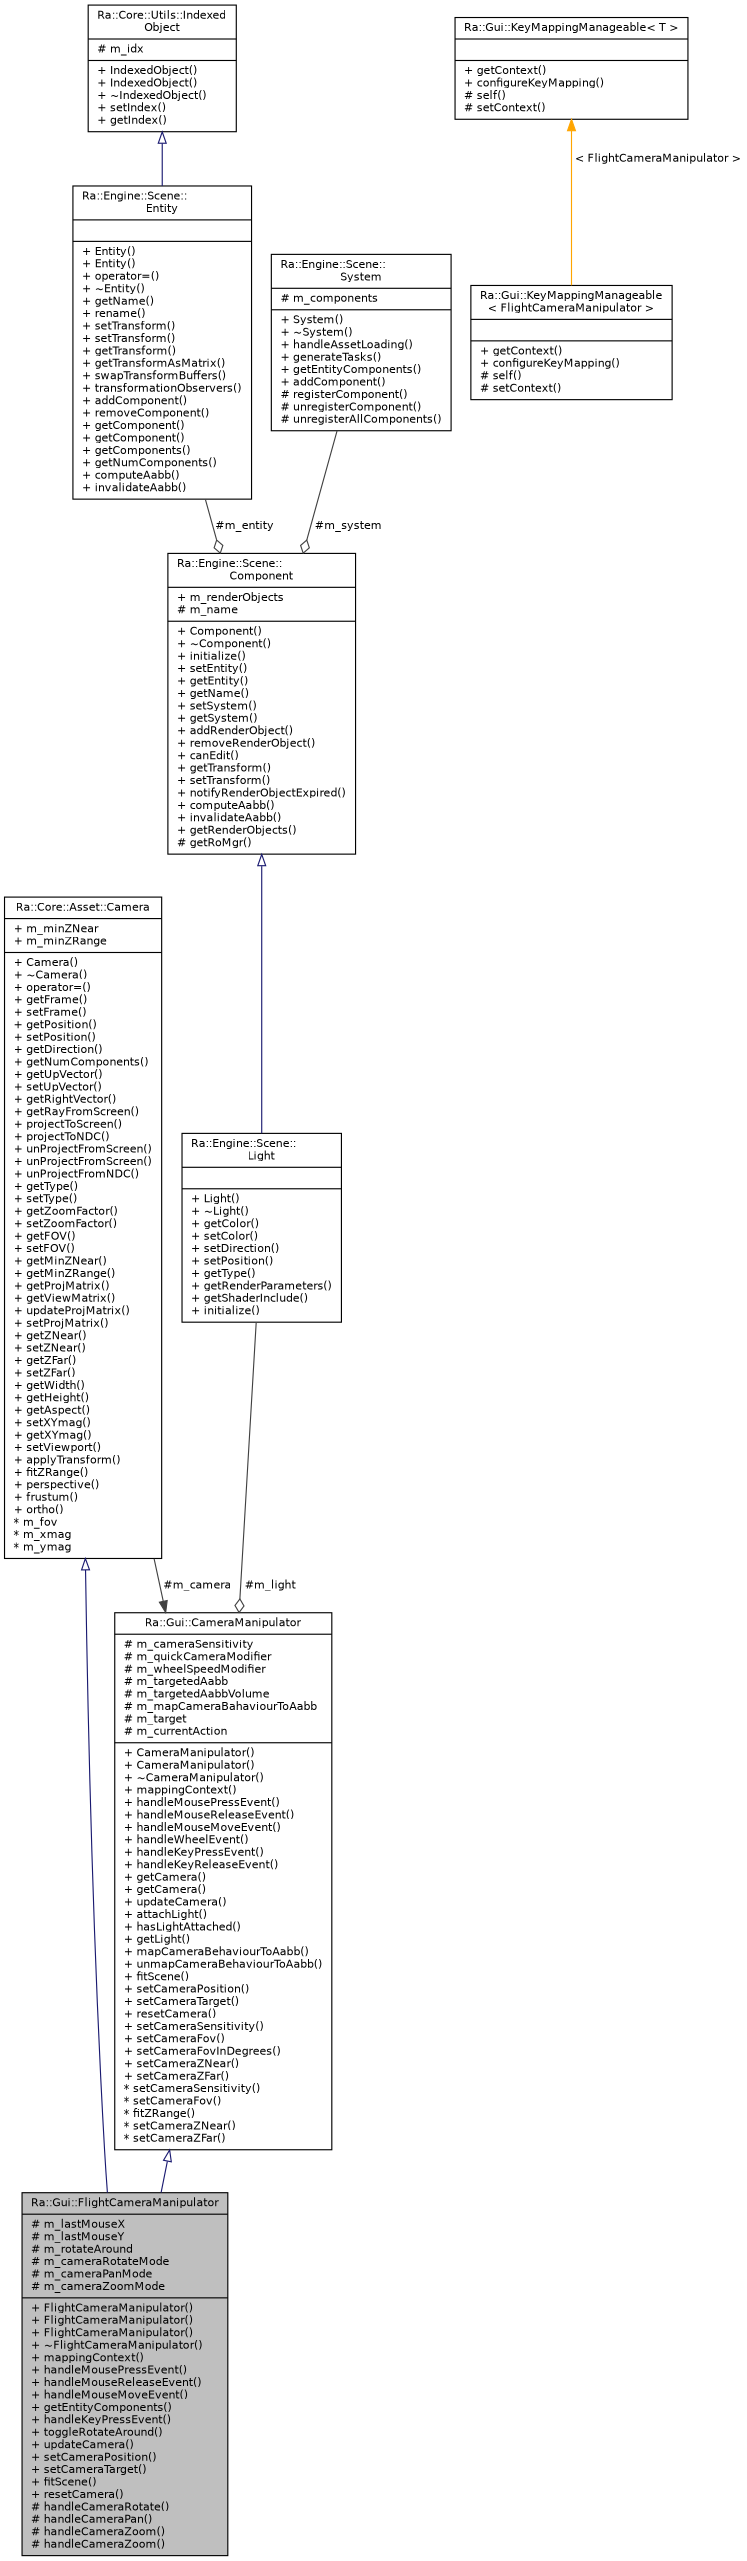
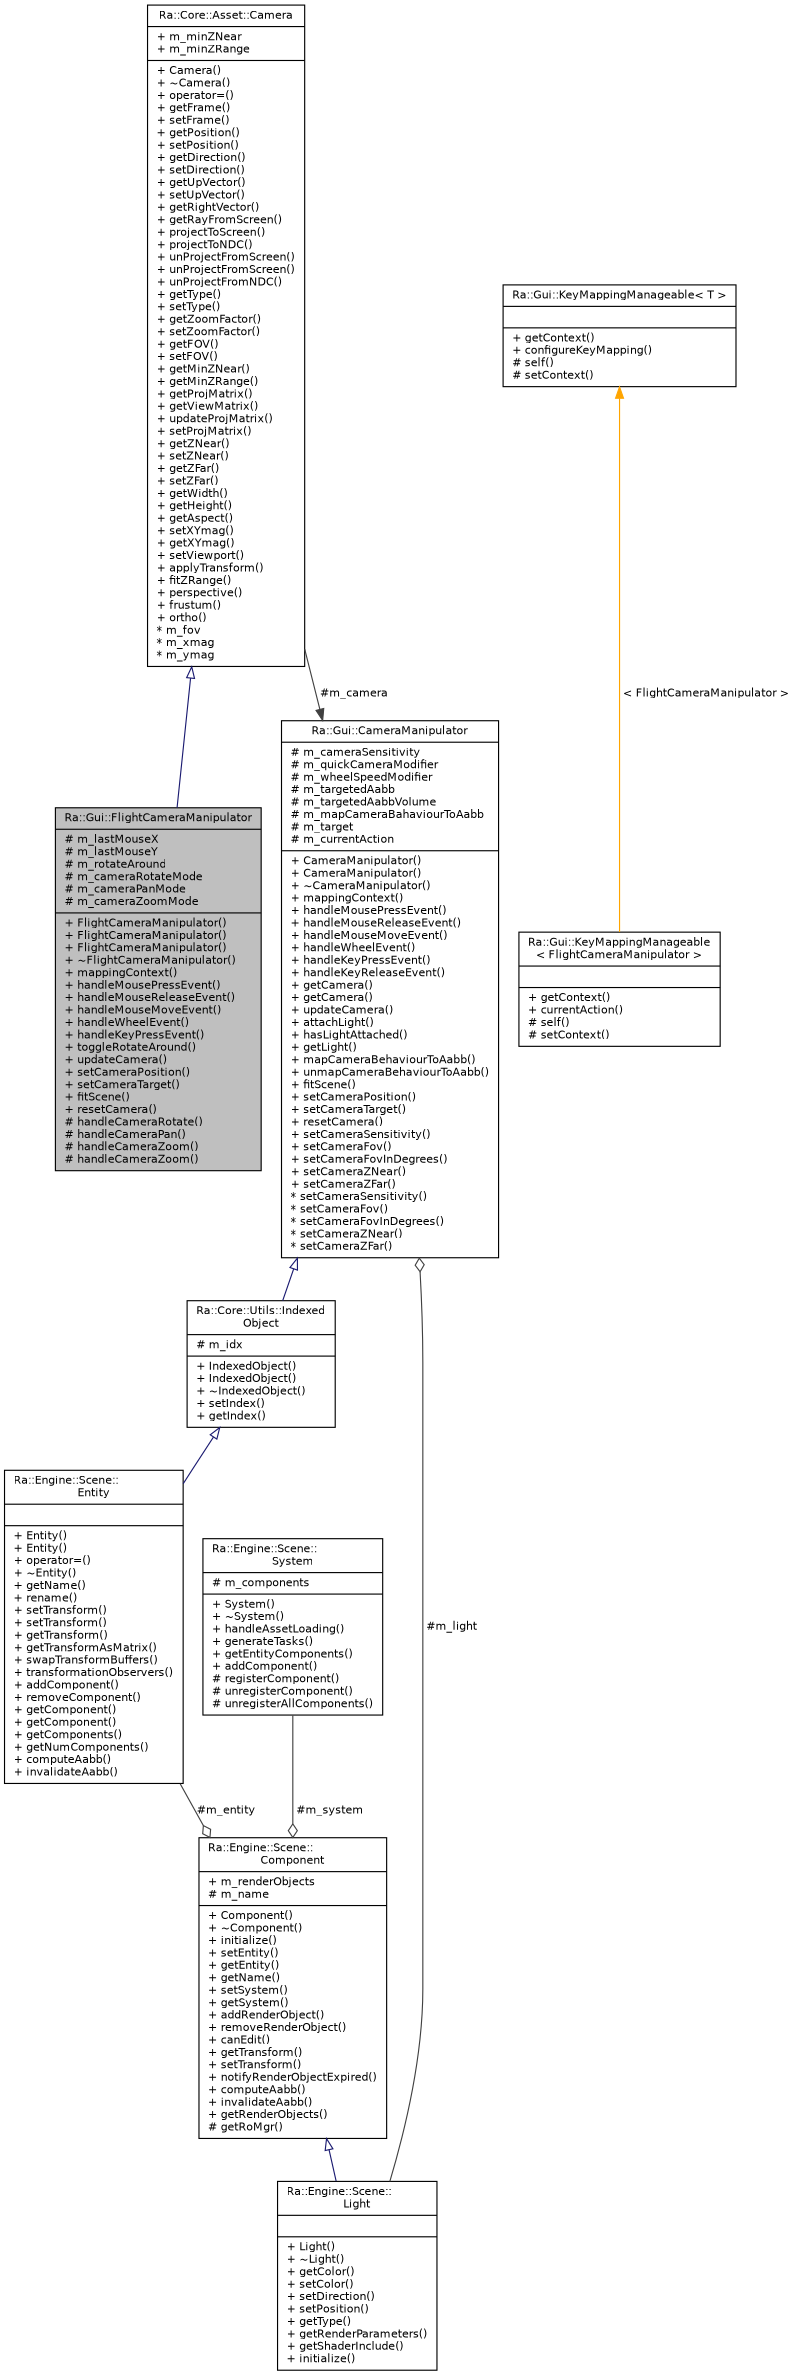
node "Ra::Gui::KeyMappingManageable": text "+ configureKeyMapping()" -> "+ currentAction()"
node "Ra::Core::Asset::Camera": text "+ getNumComponents()" -> "+ setDirection()"
node "Ra::Gui::CameraManipulator": text "* fitZRange()" -> "* setCameraFovInDegrees()"
edge "Ra::Gui::FlightCameraManipulator" -> "Ra::Gui::CameraManipulator": now "Ra::Core::Utils::Indexed" -> "Ra::Gui::CameraManipulator"
node "Ra::Gui::FlightCameraManipulator": text "+ getEntityComponents()" -> "+ handleWheelEvent()"
